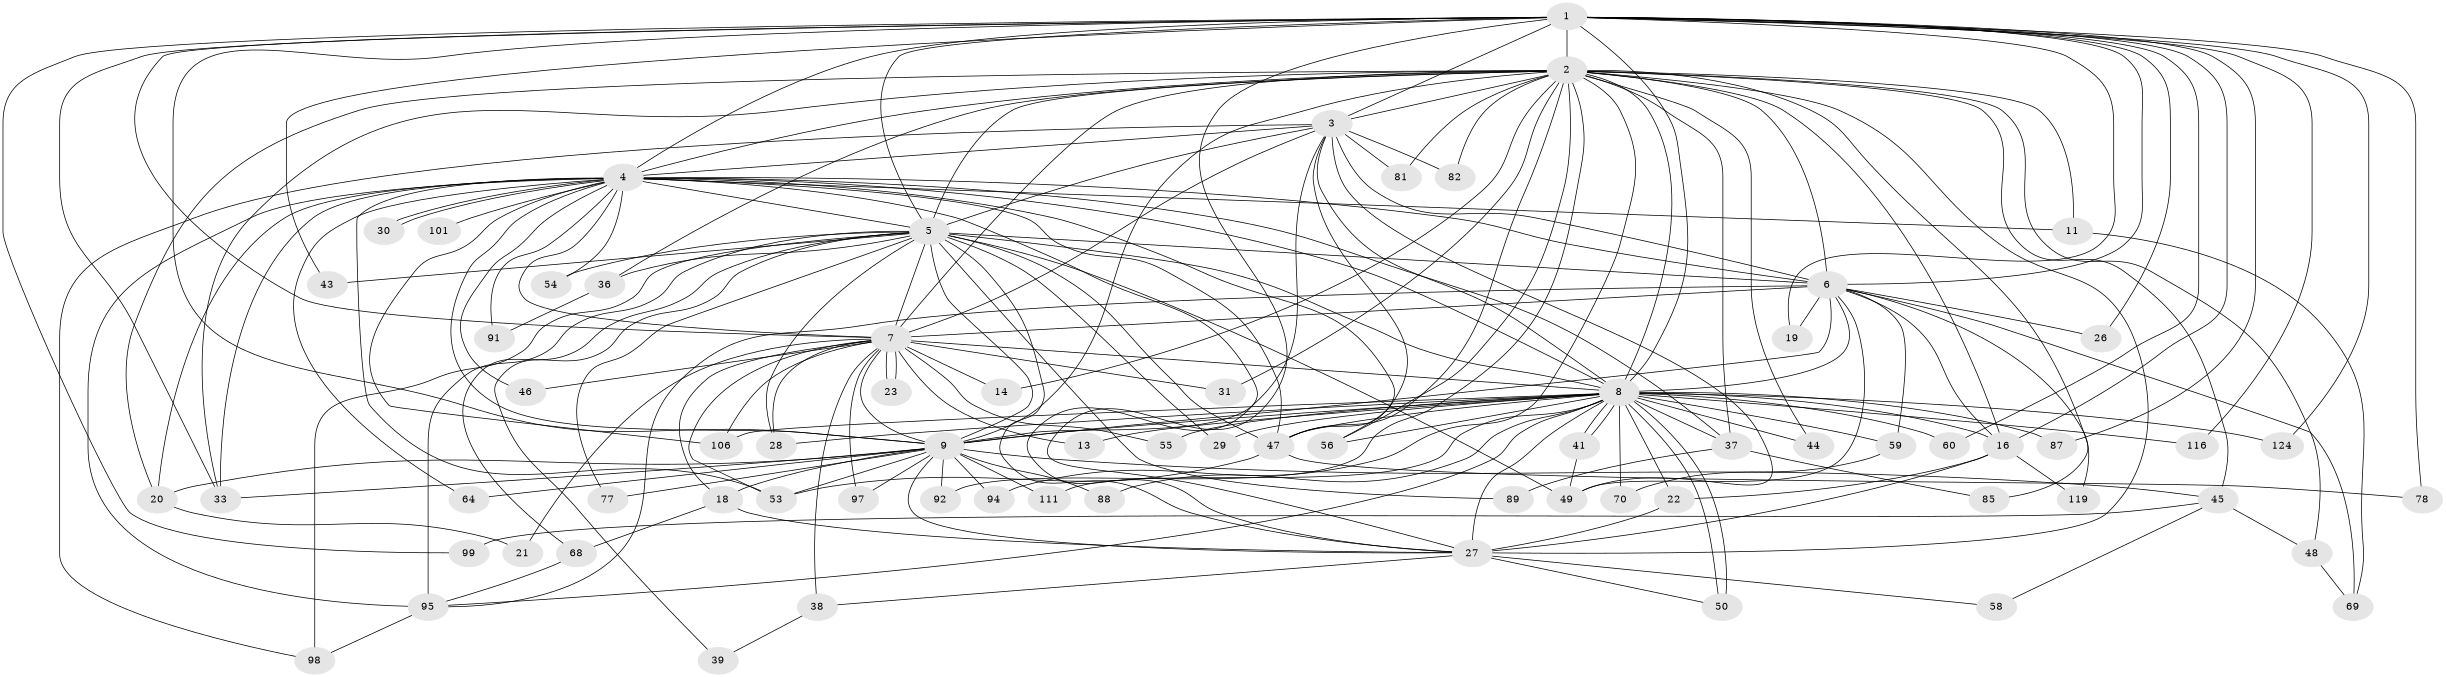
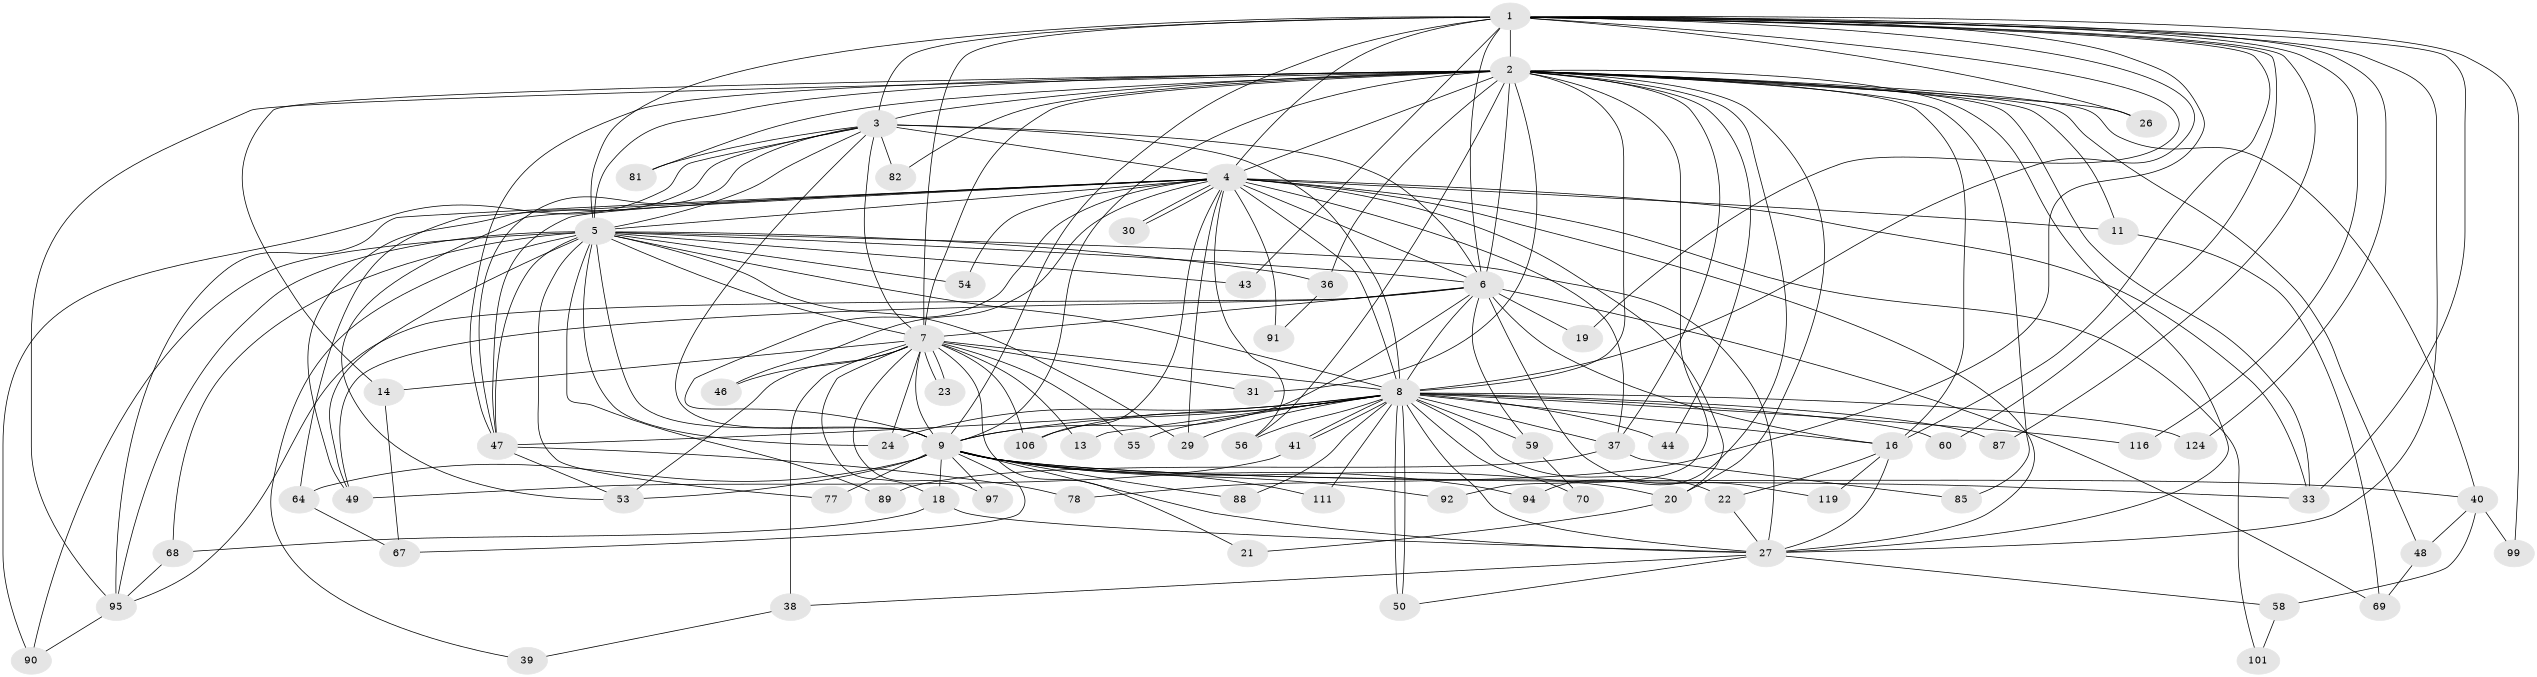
edge "6" -- "26": now "2" -- "26"
edge "4" -- "7": now "4" -- "29"
node "28": label "28" -> "24"
node "45": label "45" -> "40"
node "67": added
edge "8" -- "95": now "2" -- "95"
edge "58" -- "101": added
node "98": label "98" -> "90"
